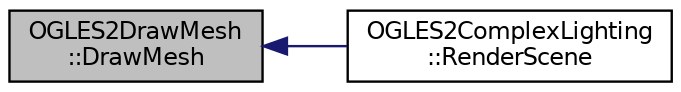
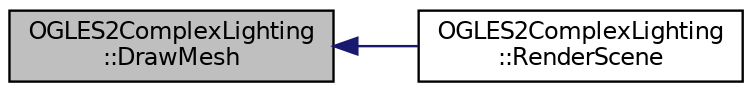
node "OGLES2DrawMesh ::DrawMesh": label "OGLES2DrawMesh ::DrawMesh" -> "OGLES2ComplexLighting ::DrawMesh"
